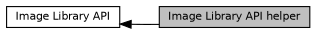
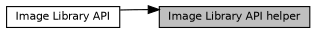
edge "Image Library API helper" -> "Image Library API": reversed
